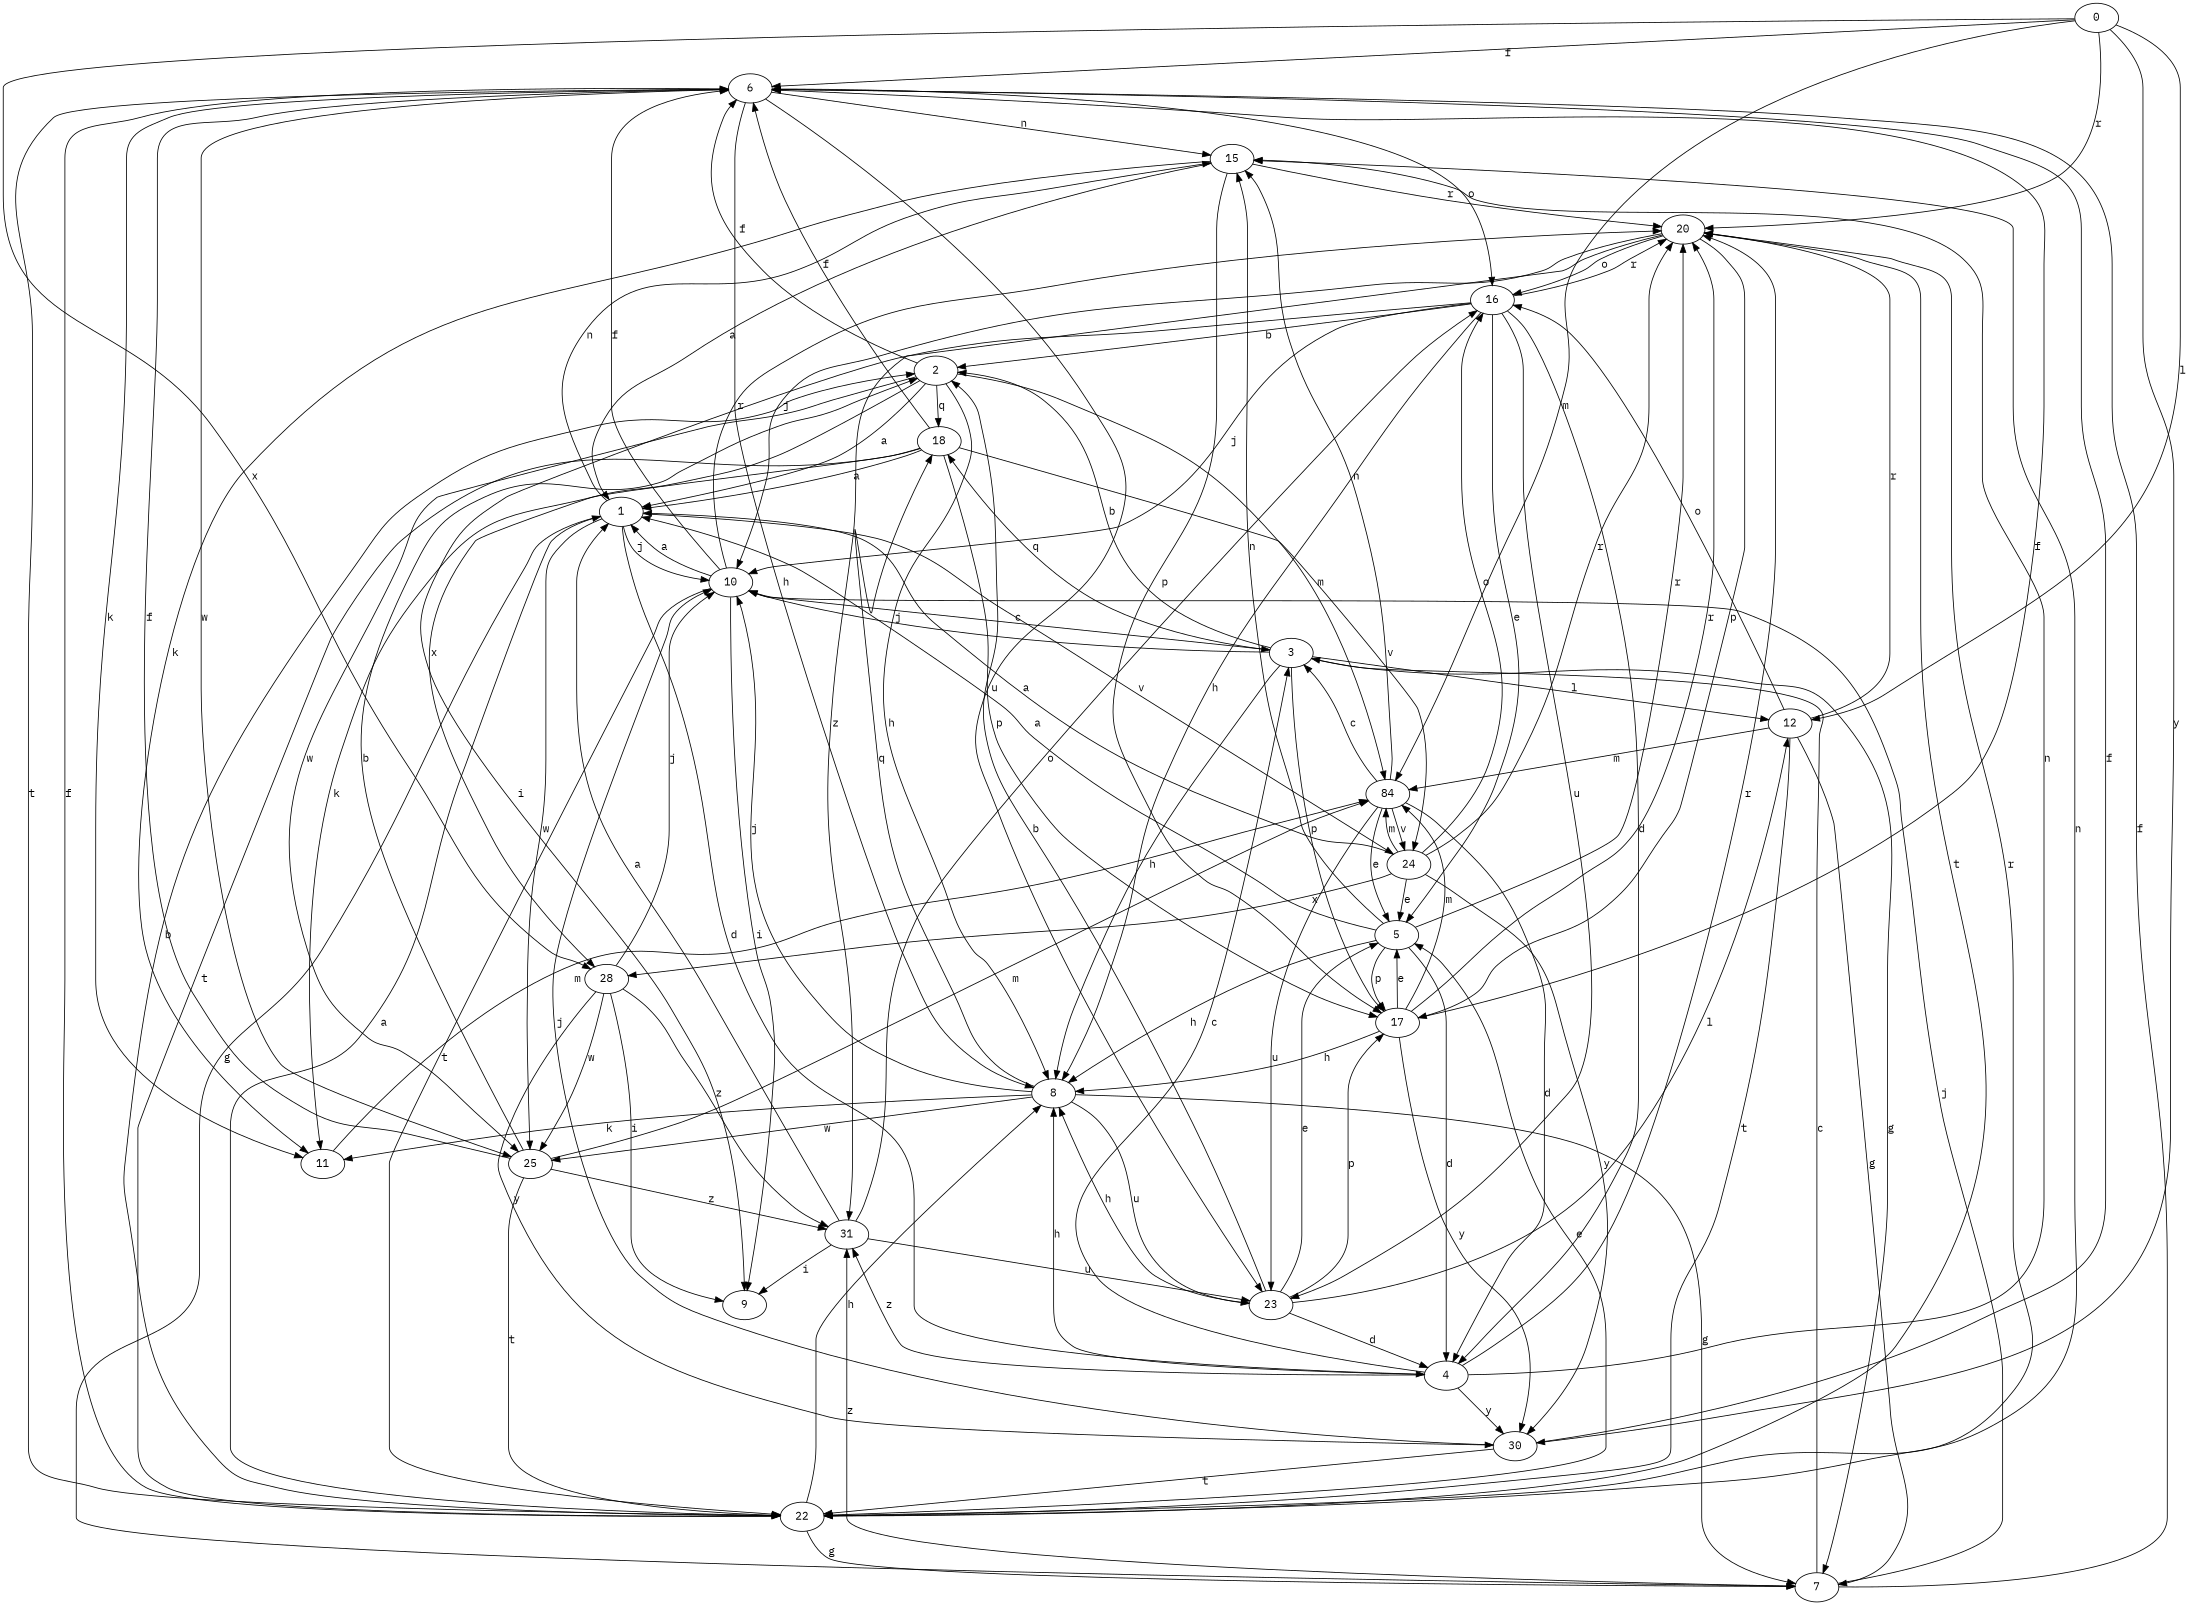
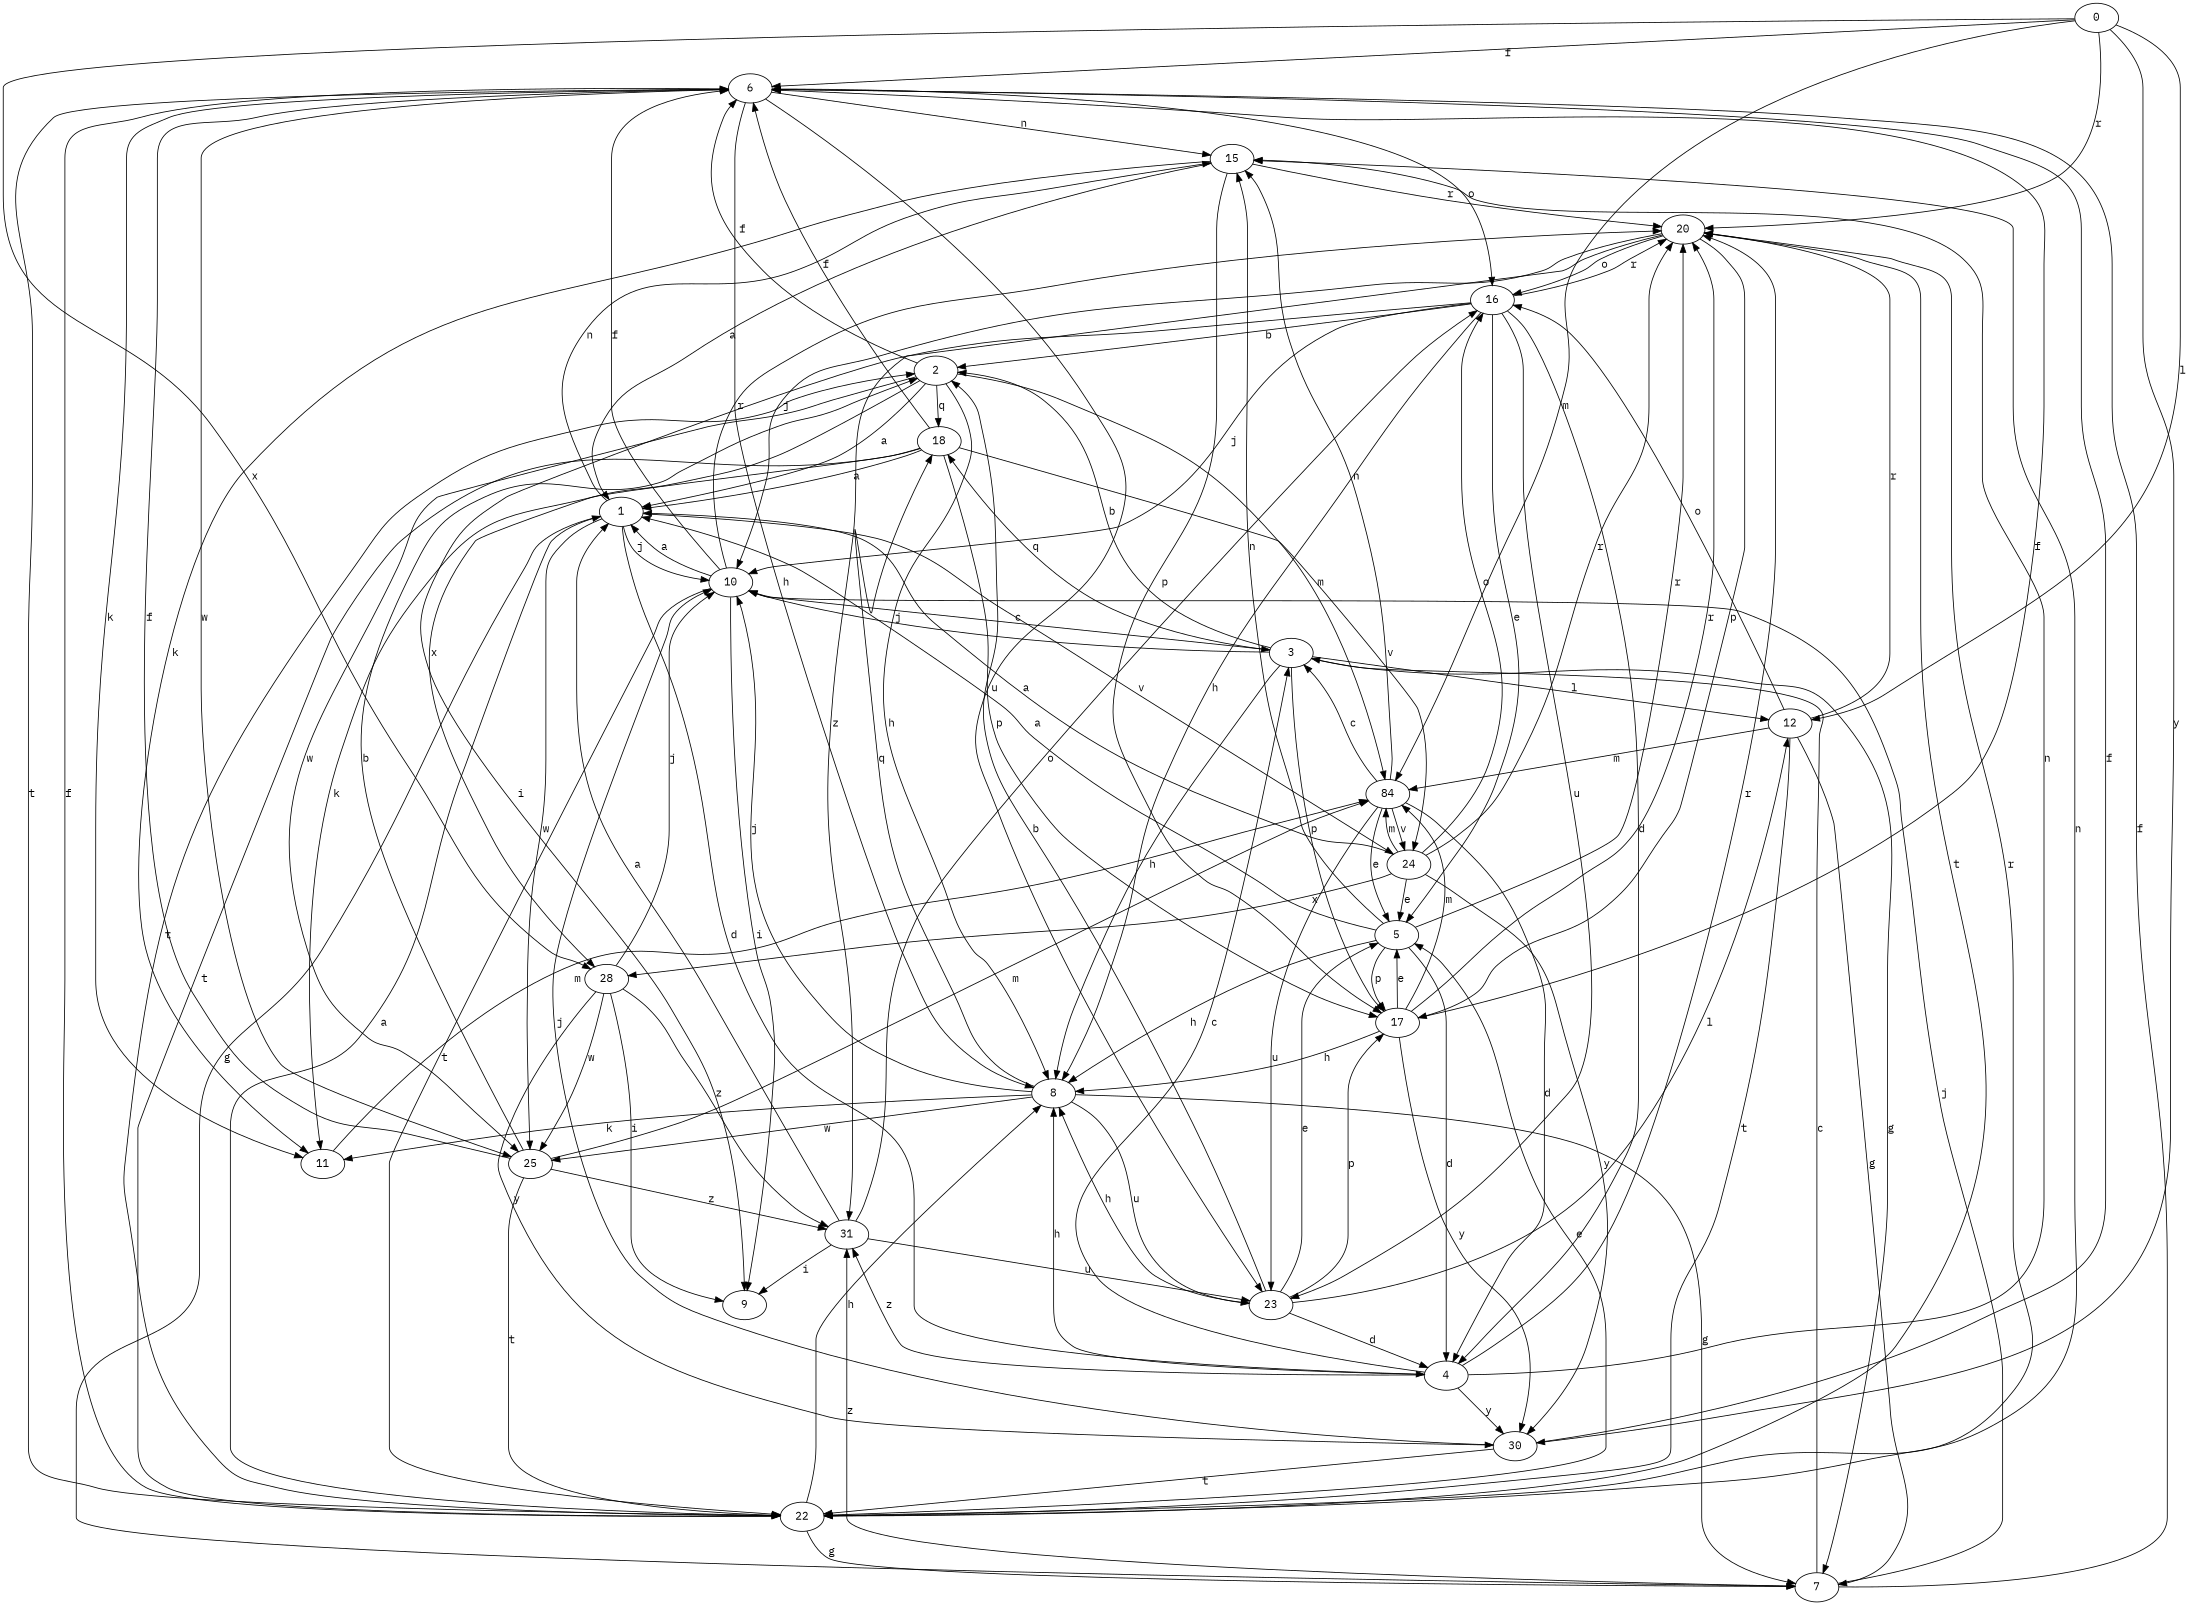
edge "22" -> "2": label "b" -> "t"
